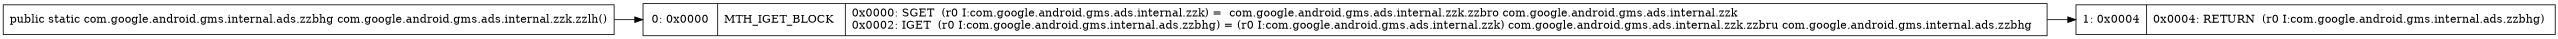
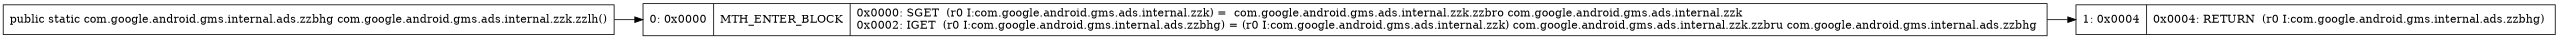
node "0: 0x0000": text "MTH_IGET_BLOCK" -> "MTH_ENTER_BLOCK"
